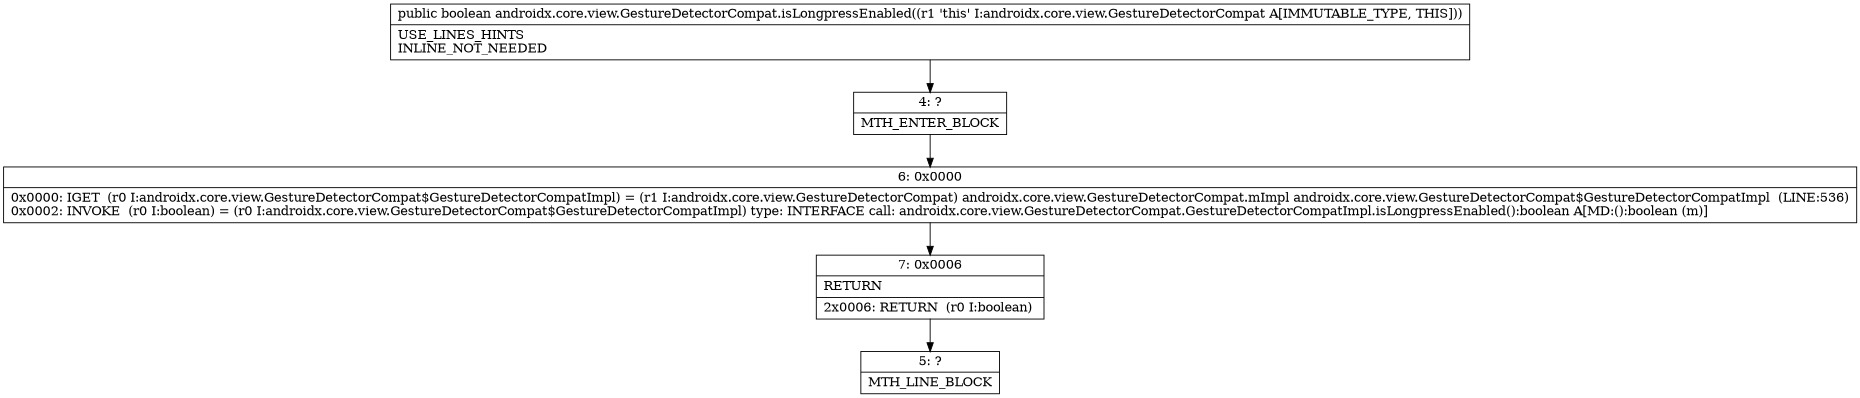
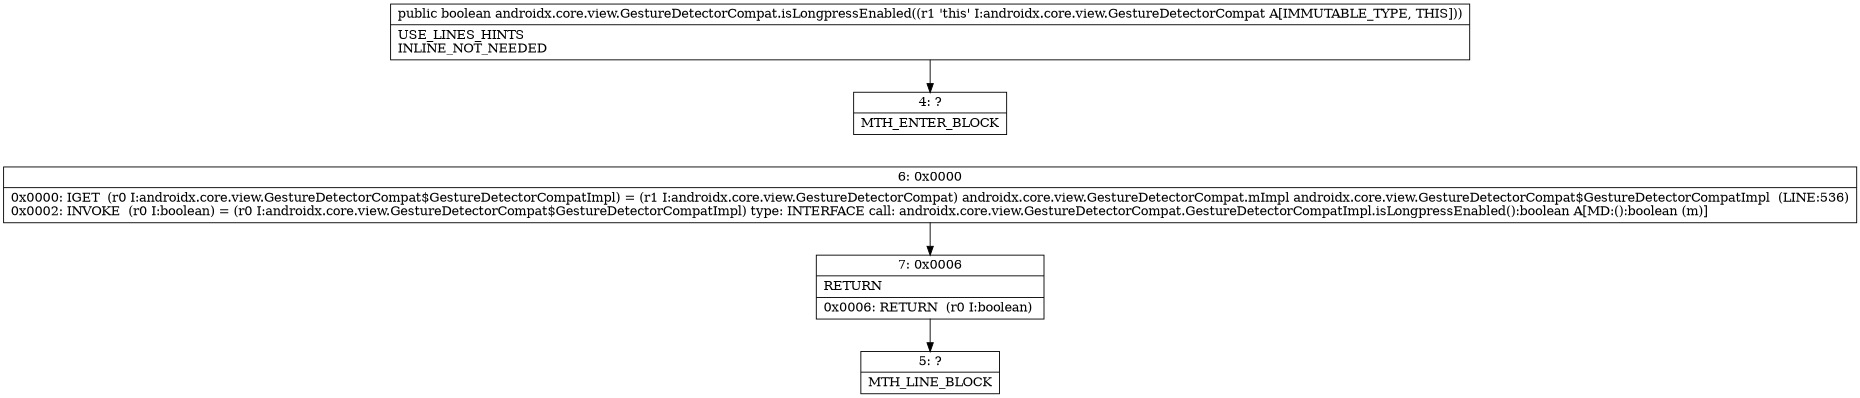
edge "4: ?" -> "6: 0x0000": removed
node "7: 0x0006": text "2x0006: RETURN  (r0 I:boolean)" -> "0x0006: RETURN  (r0 I:boolean)"
